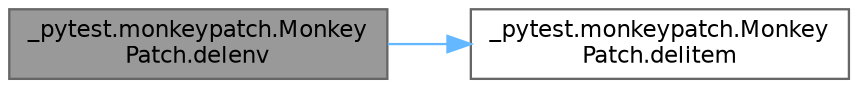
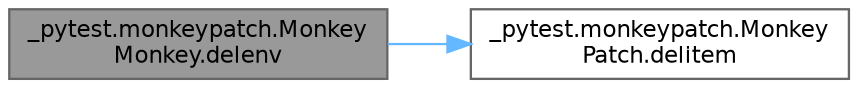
node "_pytest.monkeypatch.Monkey Patch.delenv": label "_pytest.monkeypatch.Monkey Patch.delenv" -> "_pytest.monkeypatch.Monkey Monkey.delenv"
